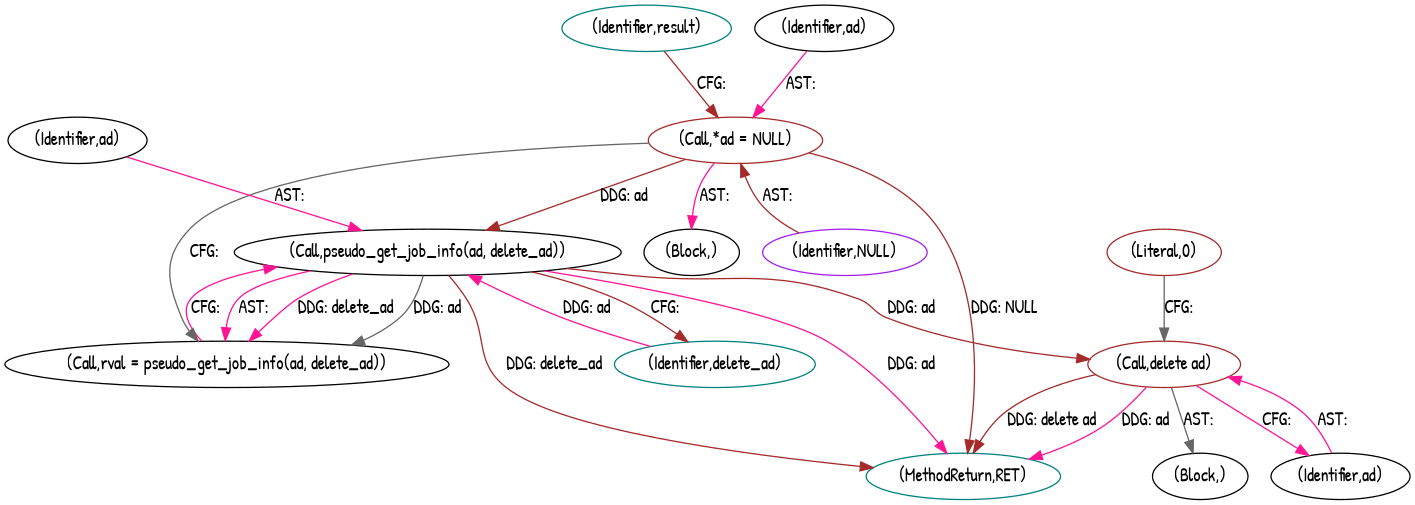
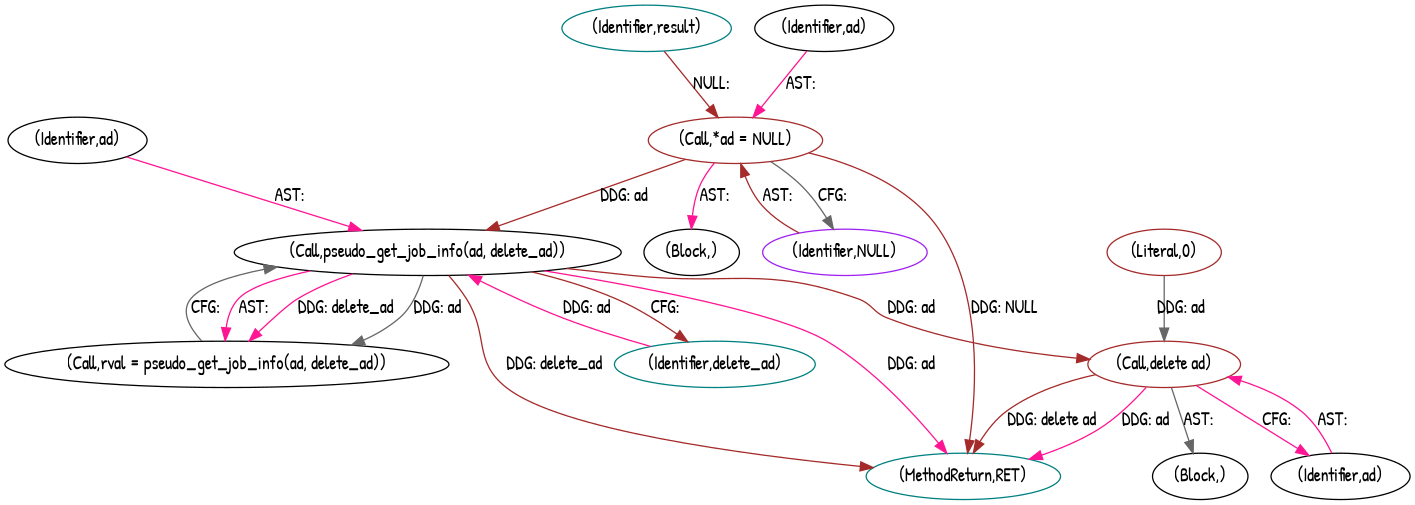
edge "(Identifier,result)" -> "(Call,*ad = NULL)": label "CFG: " -> "NULL: "
edge "(Call,*ad = NULL)" -> "(Call,rval = pseudo_get_job_info(ad, delete_ad))": now "(Call,*ad = NULL)" -> "(Identifier,NULL)"
edge "(Call,rval = pseudo_get_job_info(ad, delete_ad))" -> "(Call,pseudo_get_job_info(ad, delete_ad))": color deeppink -> gray40
edge "(Literal,0)" -> "(Call,delete ad)": label "CFG: " -> "DDG: ad"
